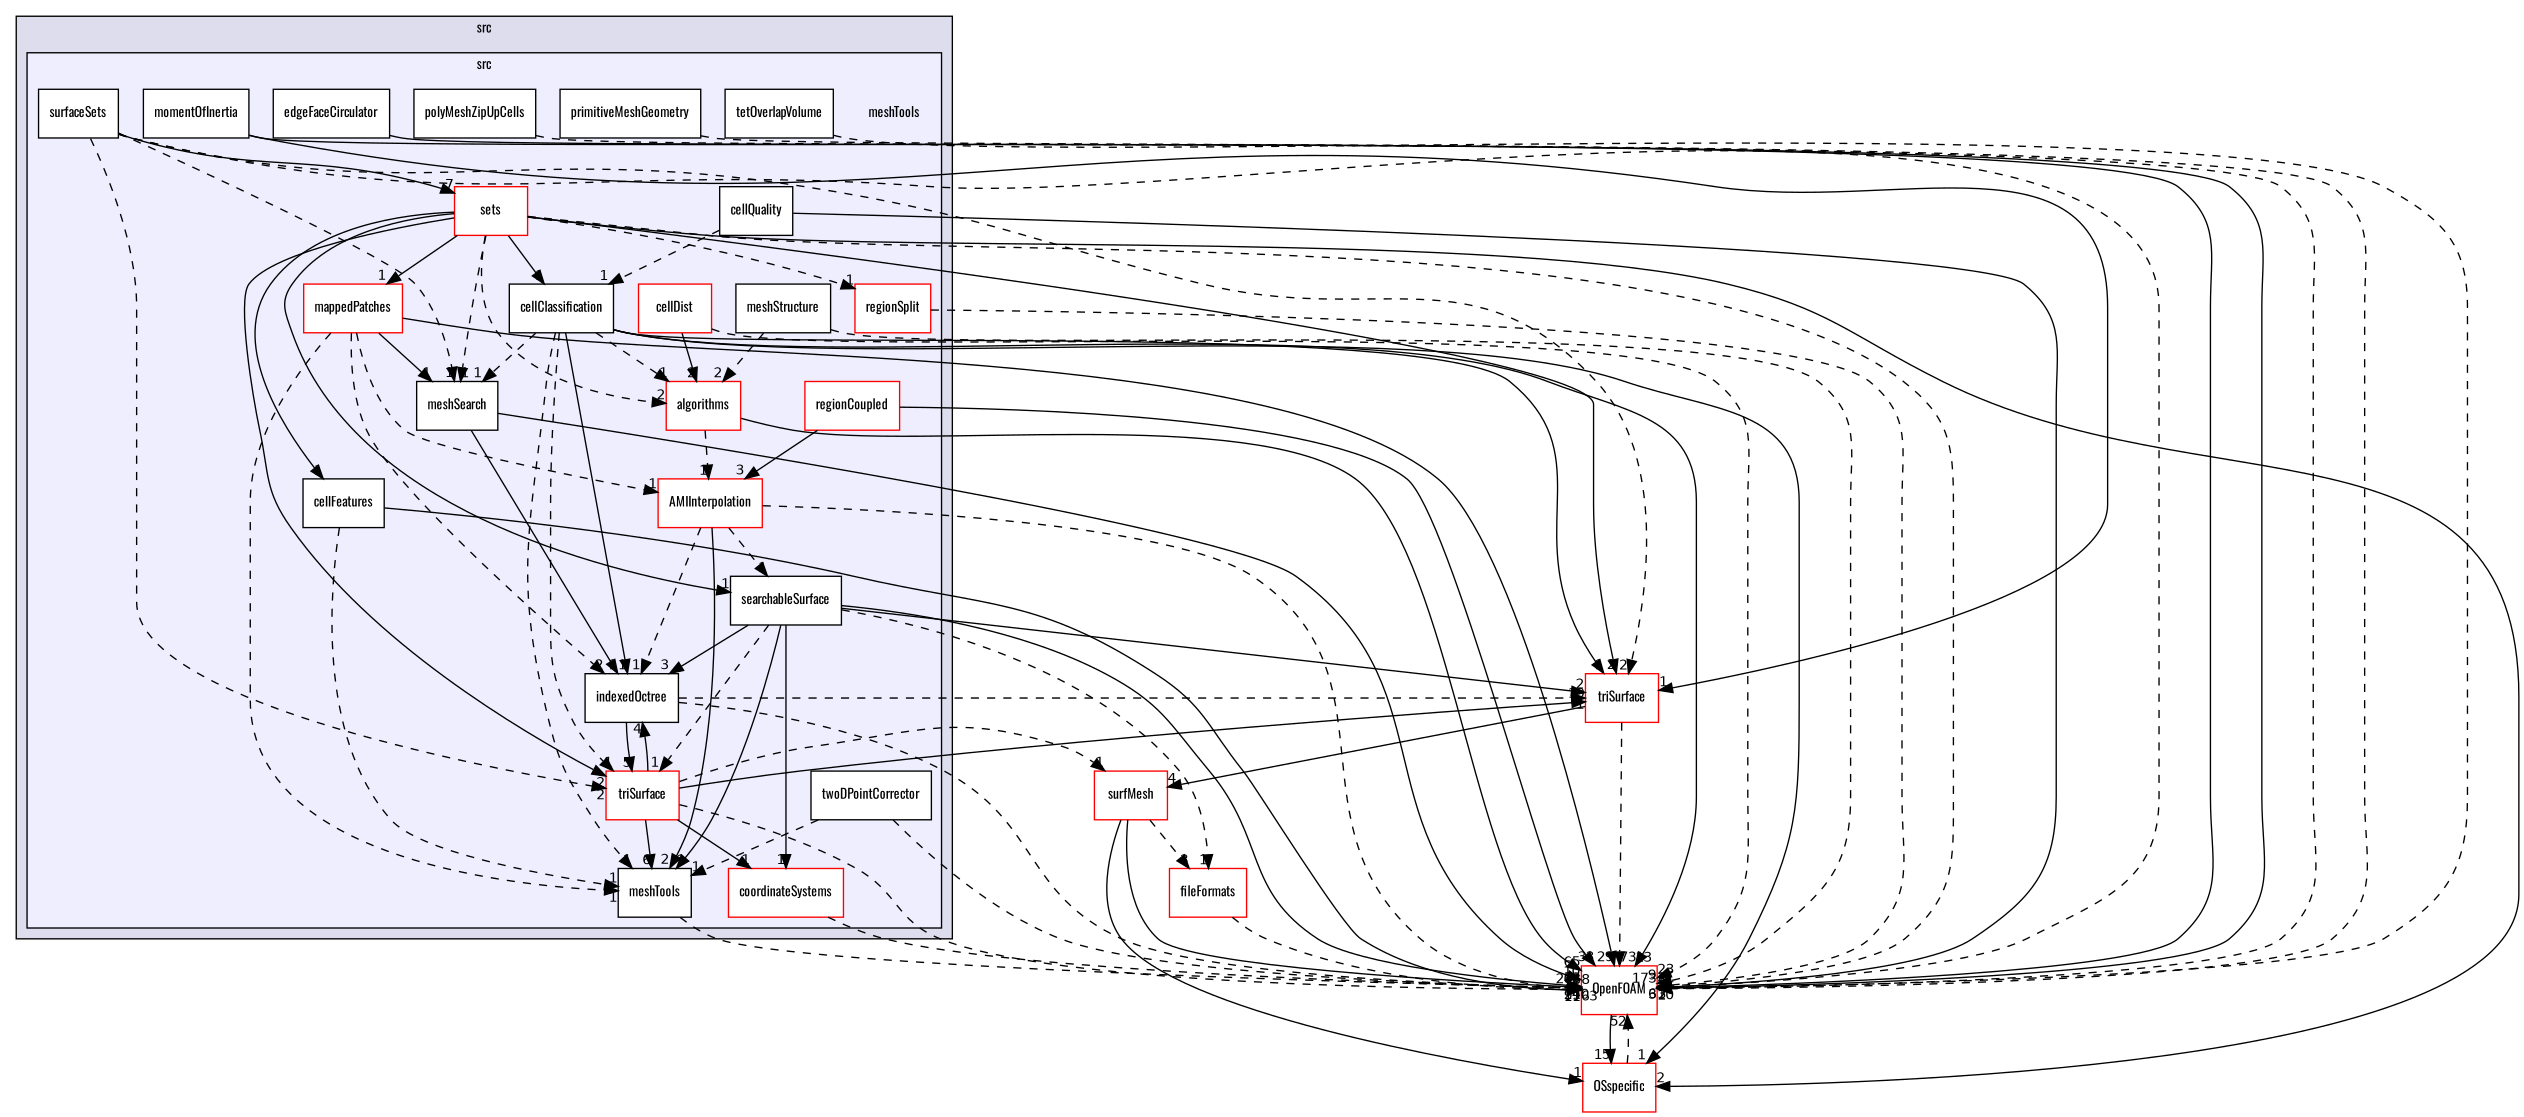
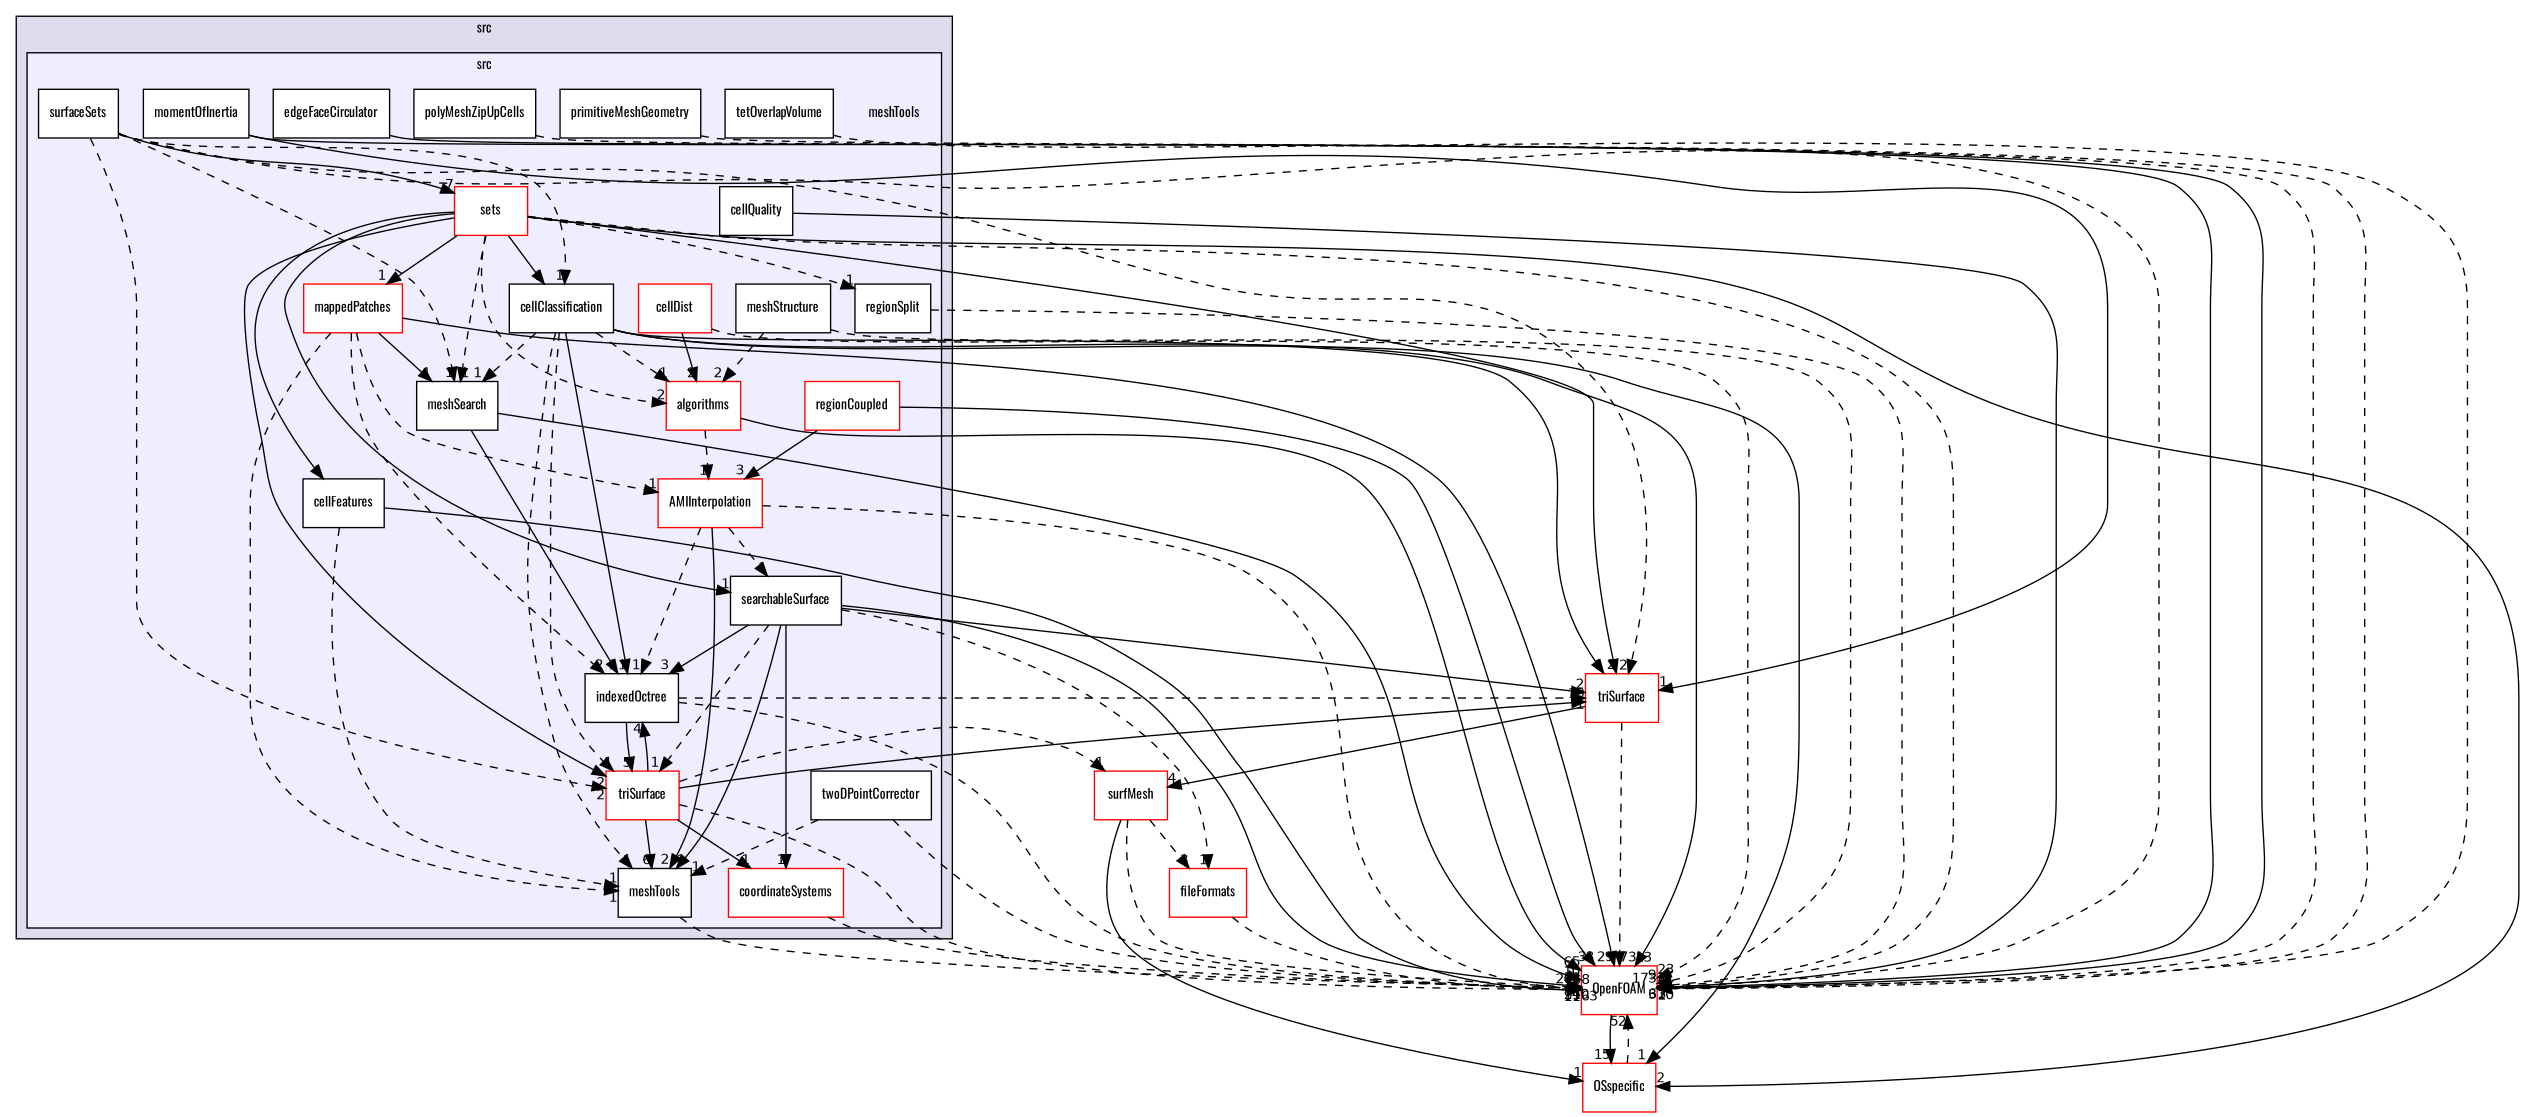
edge "cellQuality" -> "cellClassification": now "surfaceSets" -> "cellClassification"
node "regionSplit": color red -> black
edge "surfMesh" -> "OpenFOAM": style solid -> dashed
